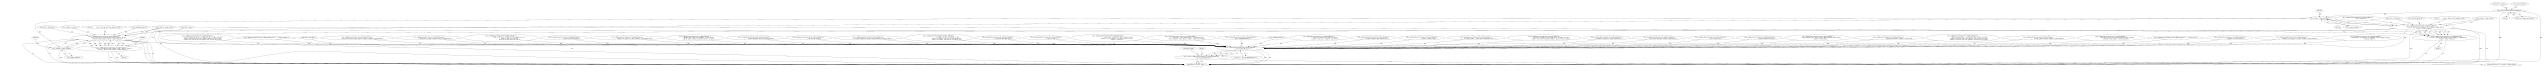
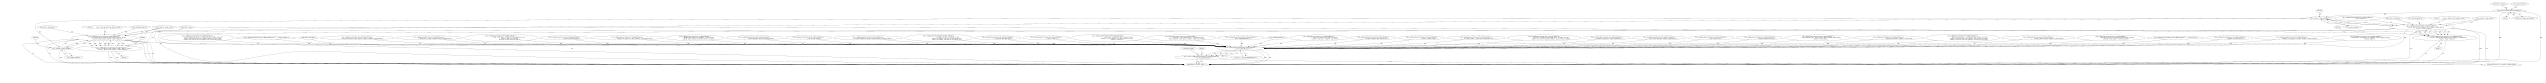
node "(Call,(double) scene++)": removed
